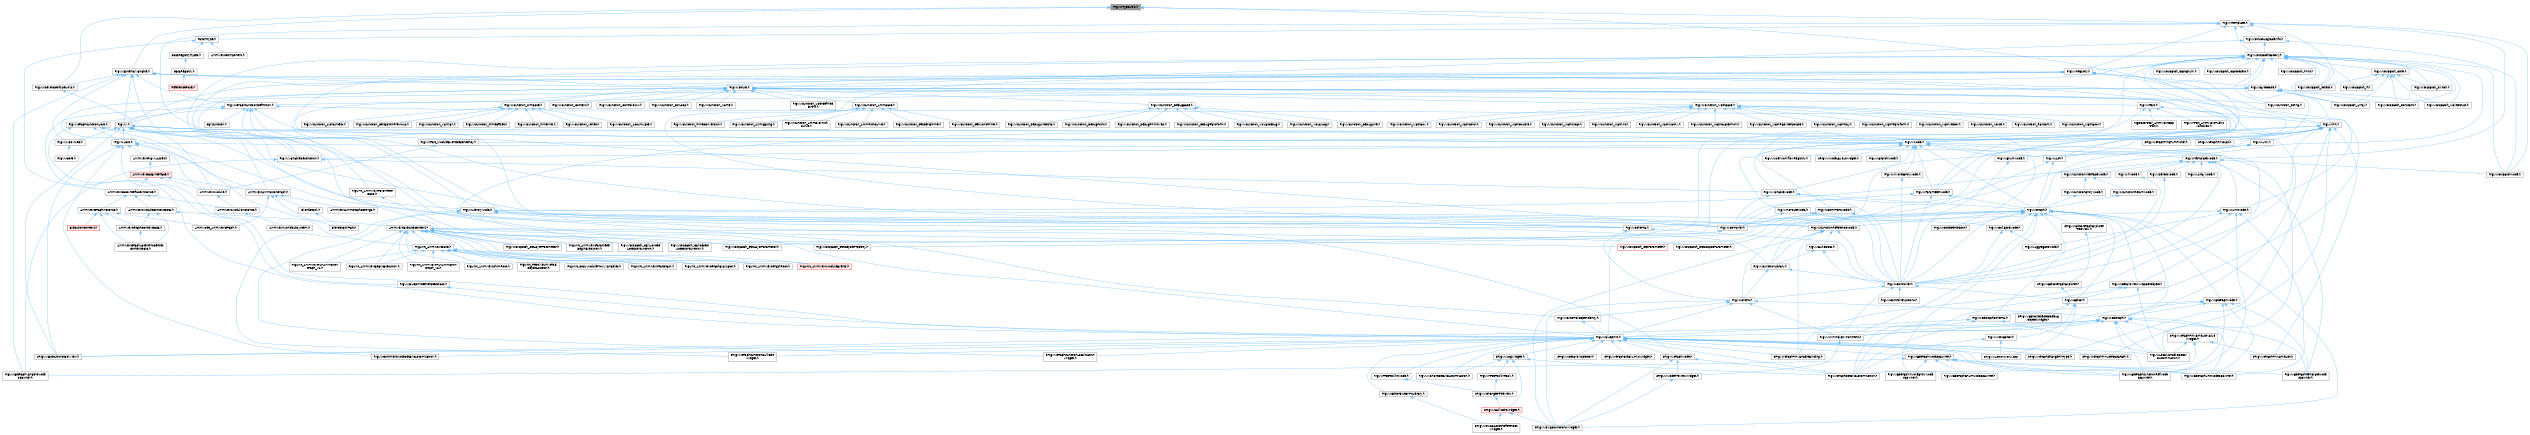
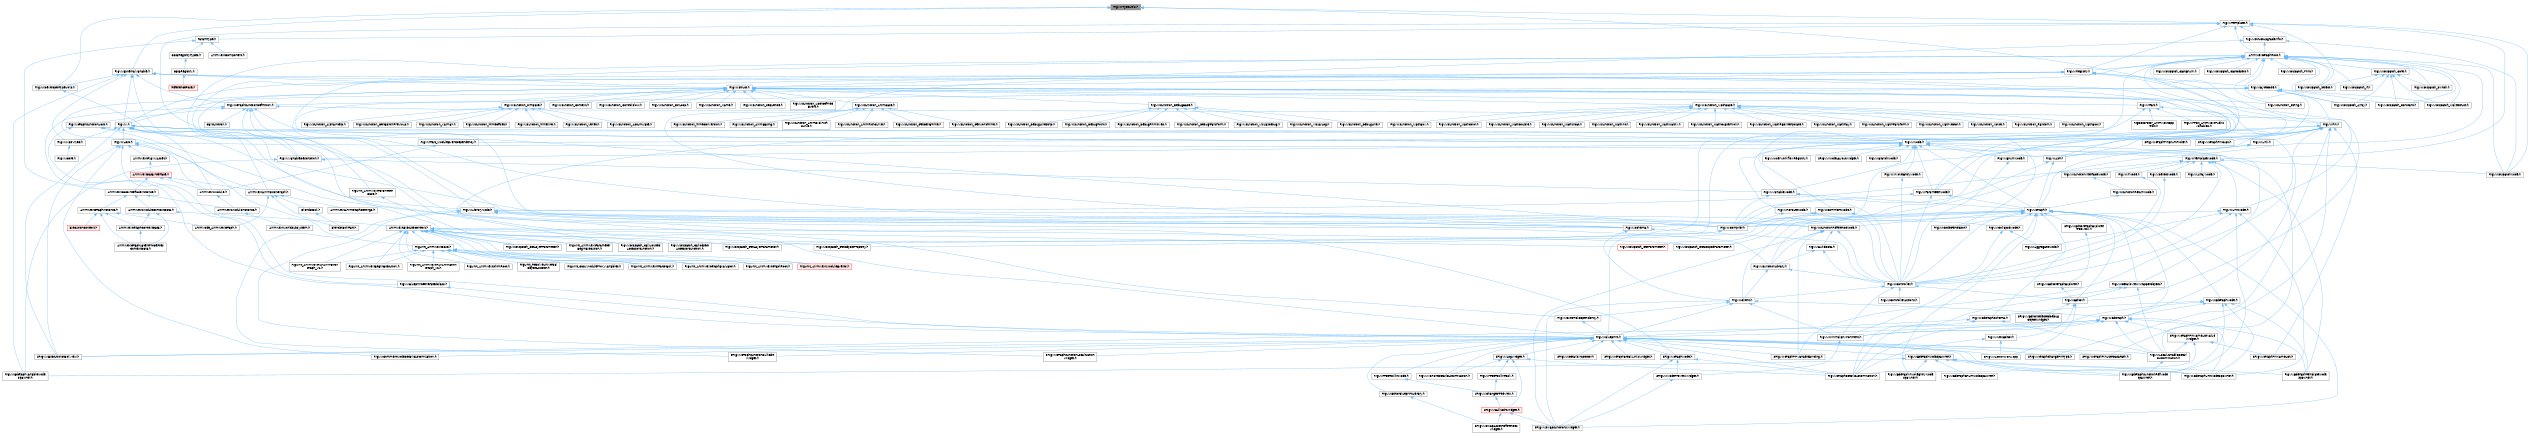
node "RigVMDispatchFactory.h": label "RigVMDispatchFactory.h" -> "AnimNextGraphRoot.h"
edge "RigVMFunction_SimBase.h" -> "RigVMRegistry.h": now "RigVMFunction_SimBase.h" -> "RigVMStruct.h"
node "RigVMFunction_Sequence.h": added
edge "RigVMHost.h" -> "RigVMGraphFunctionHost.h": removed
node "RigVMFunctionEntryNode.h": removed
edge "RigVMEdGraphFunctionRefNode Spawner.h" -> "RigVMEdGraph.h": now "RigVMEdGraphFunctionRefNode Spawner.h" -> "RigVMLocalVariableDetail Customization.h"
